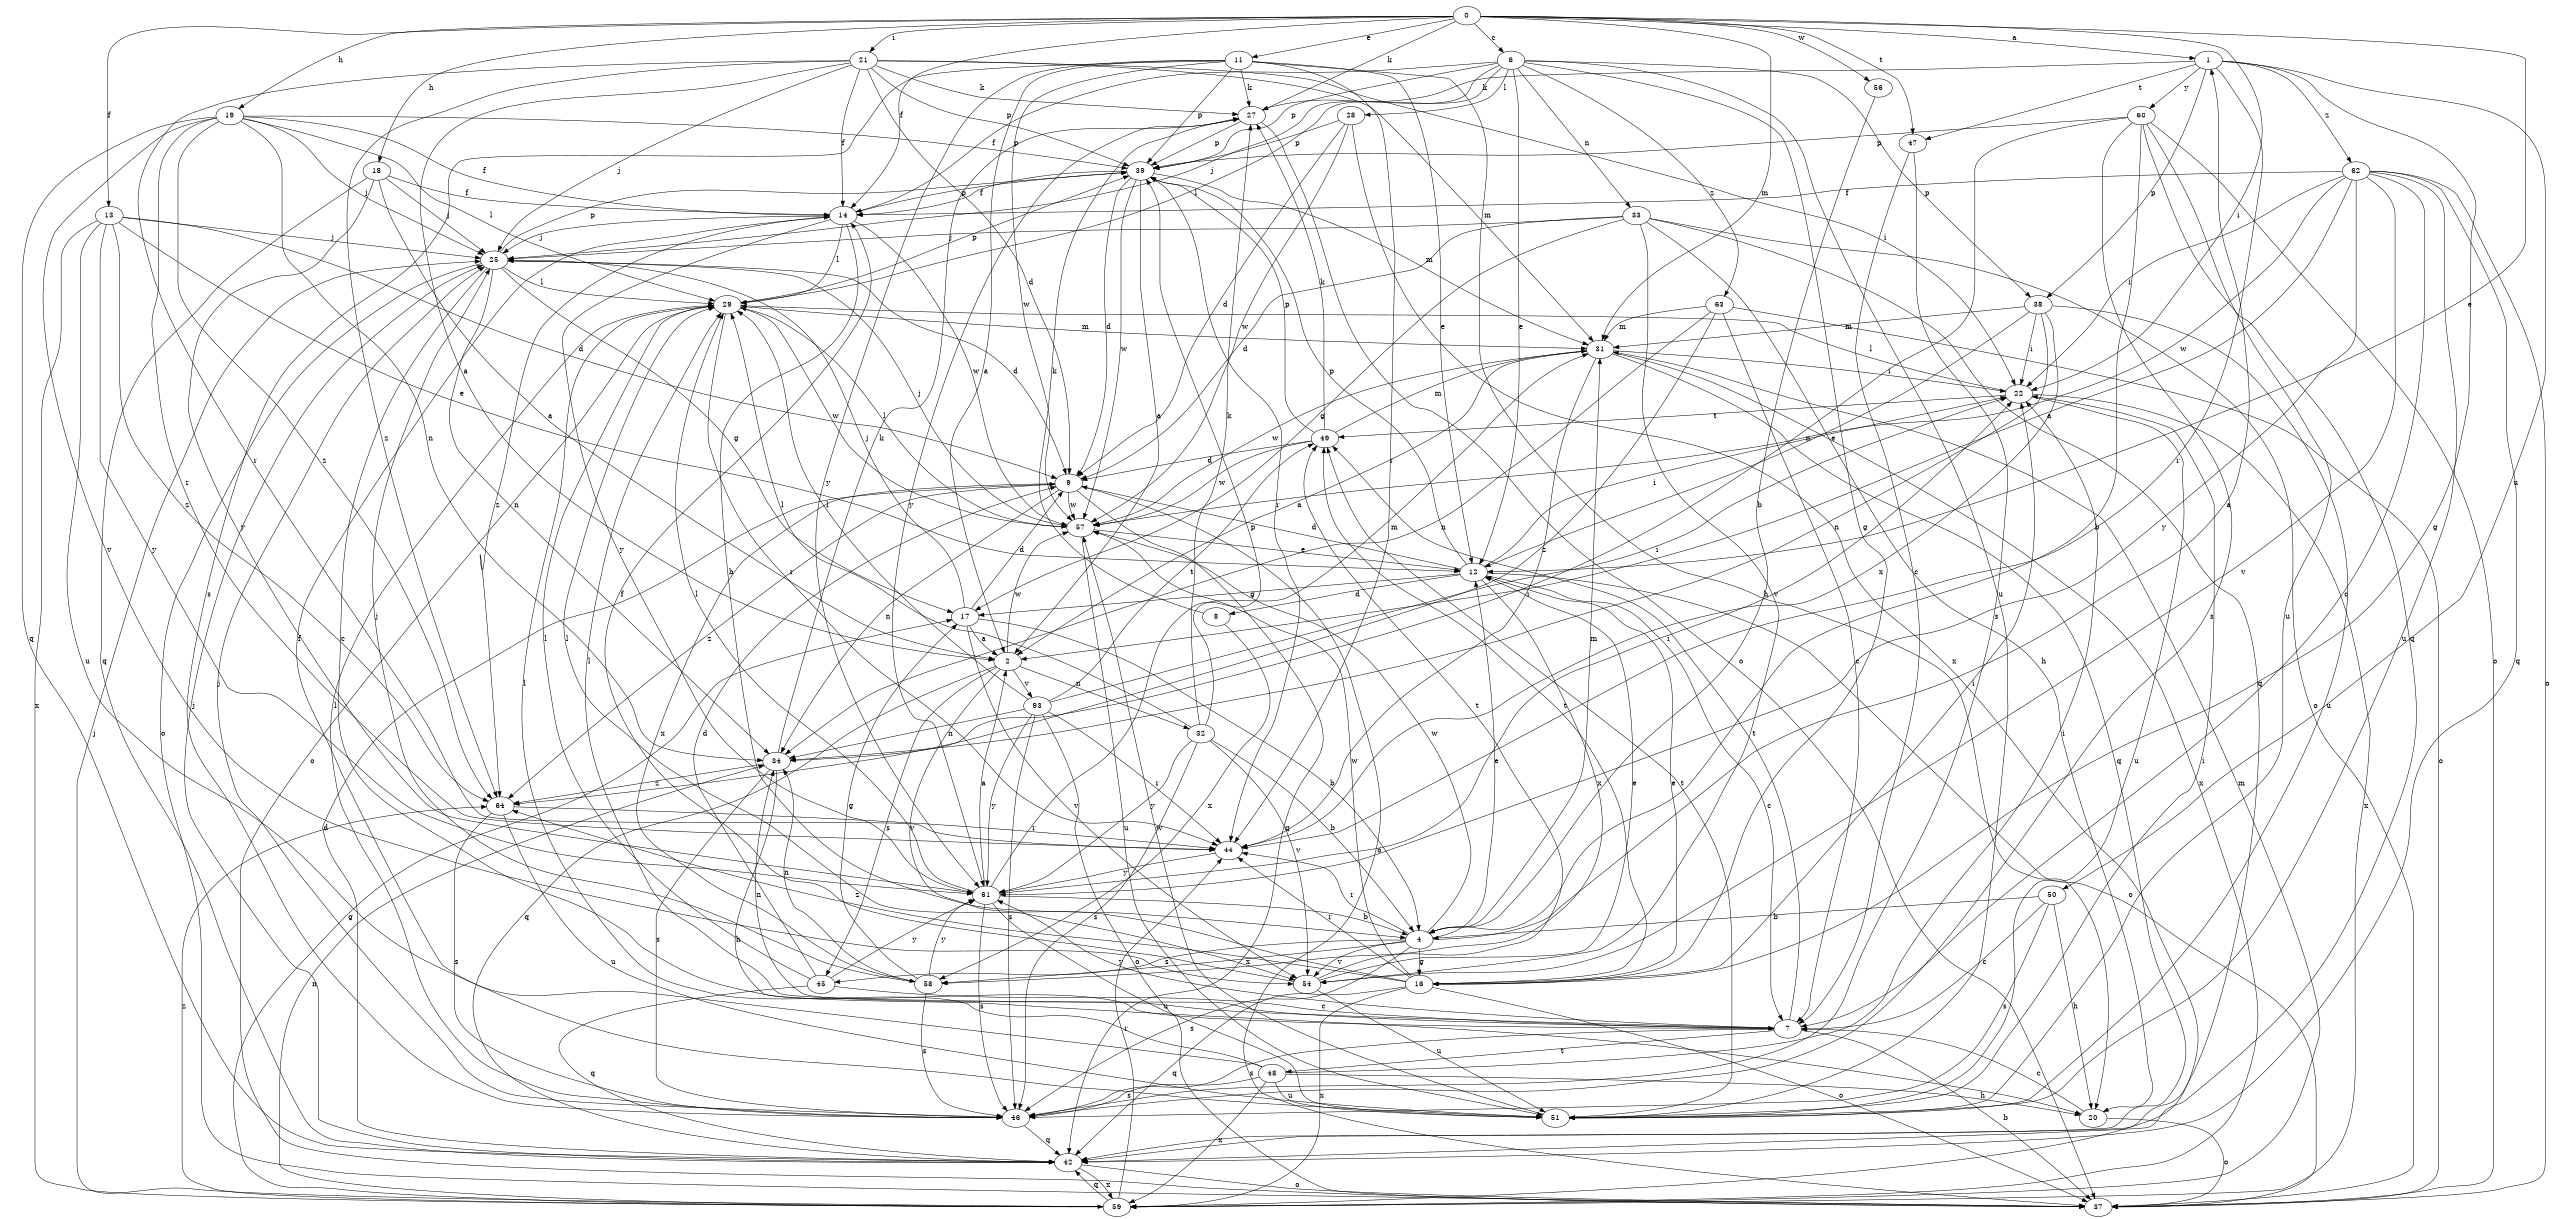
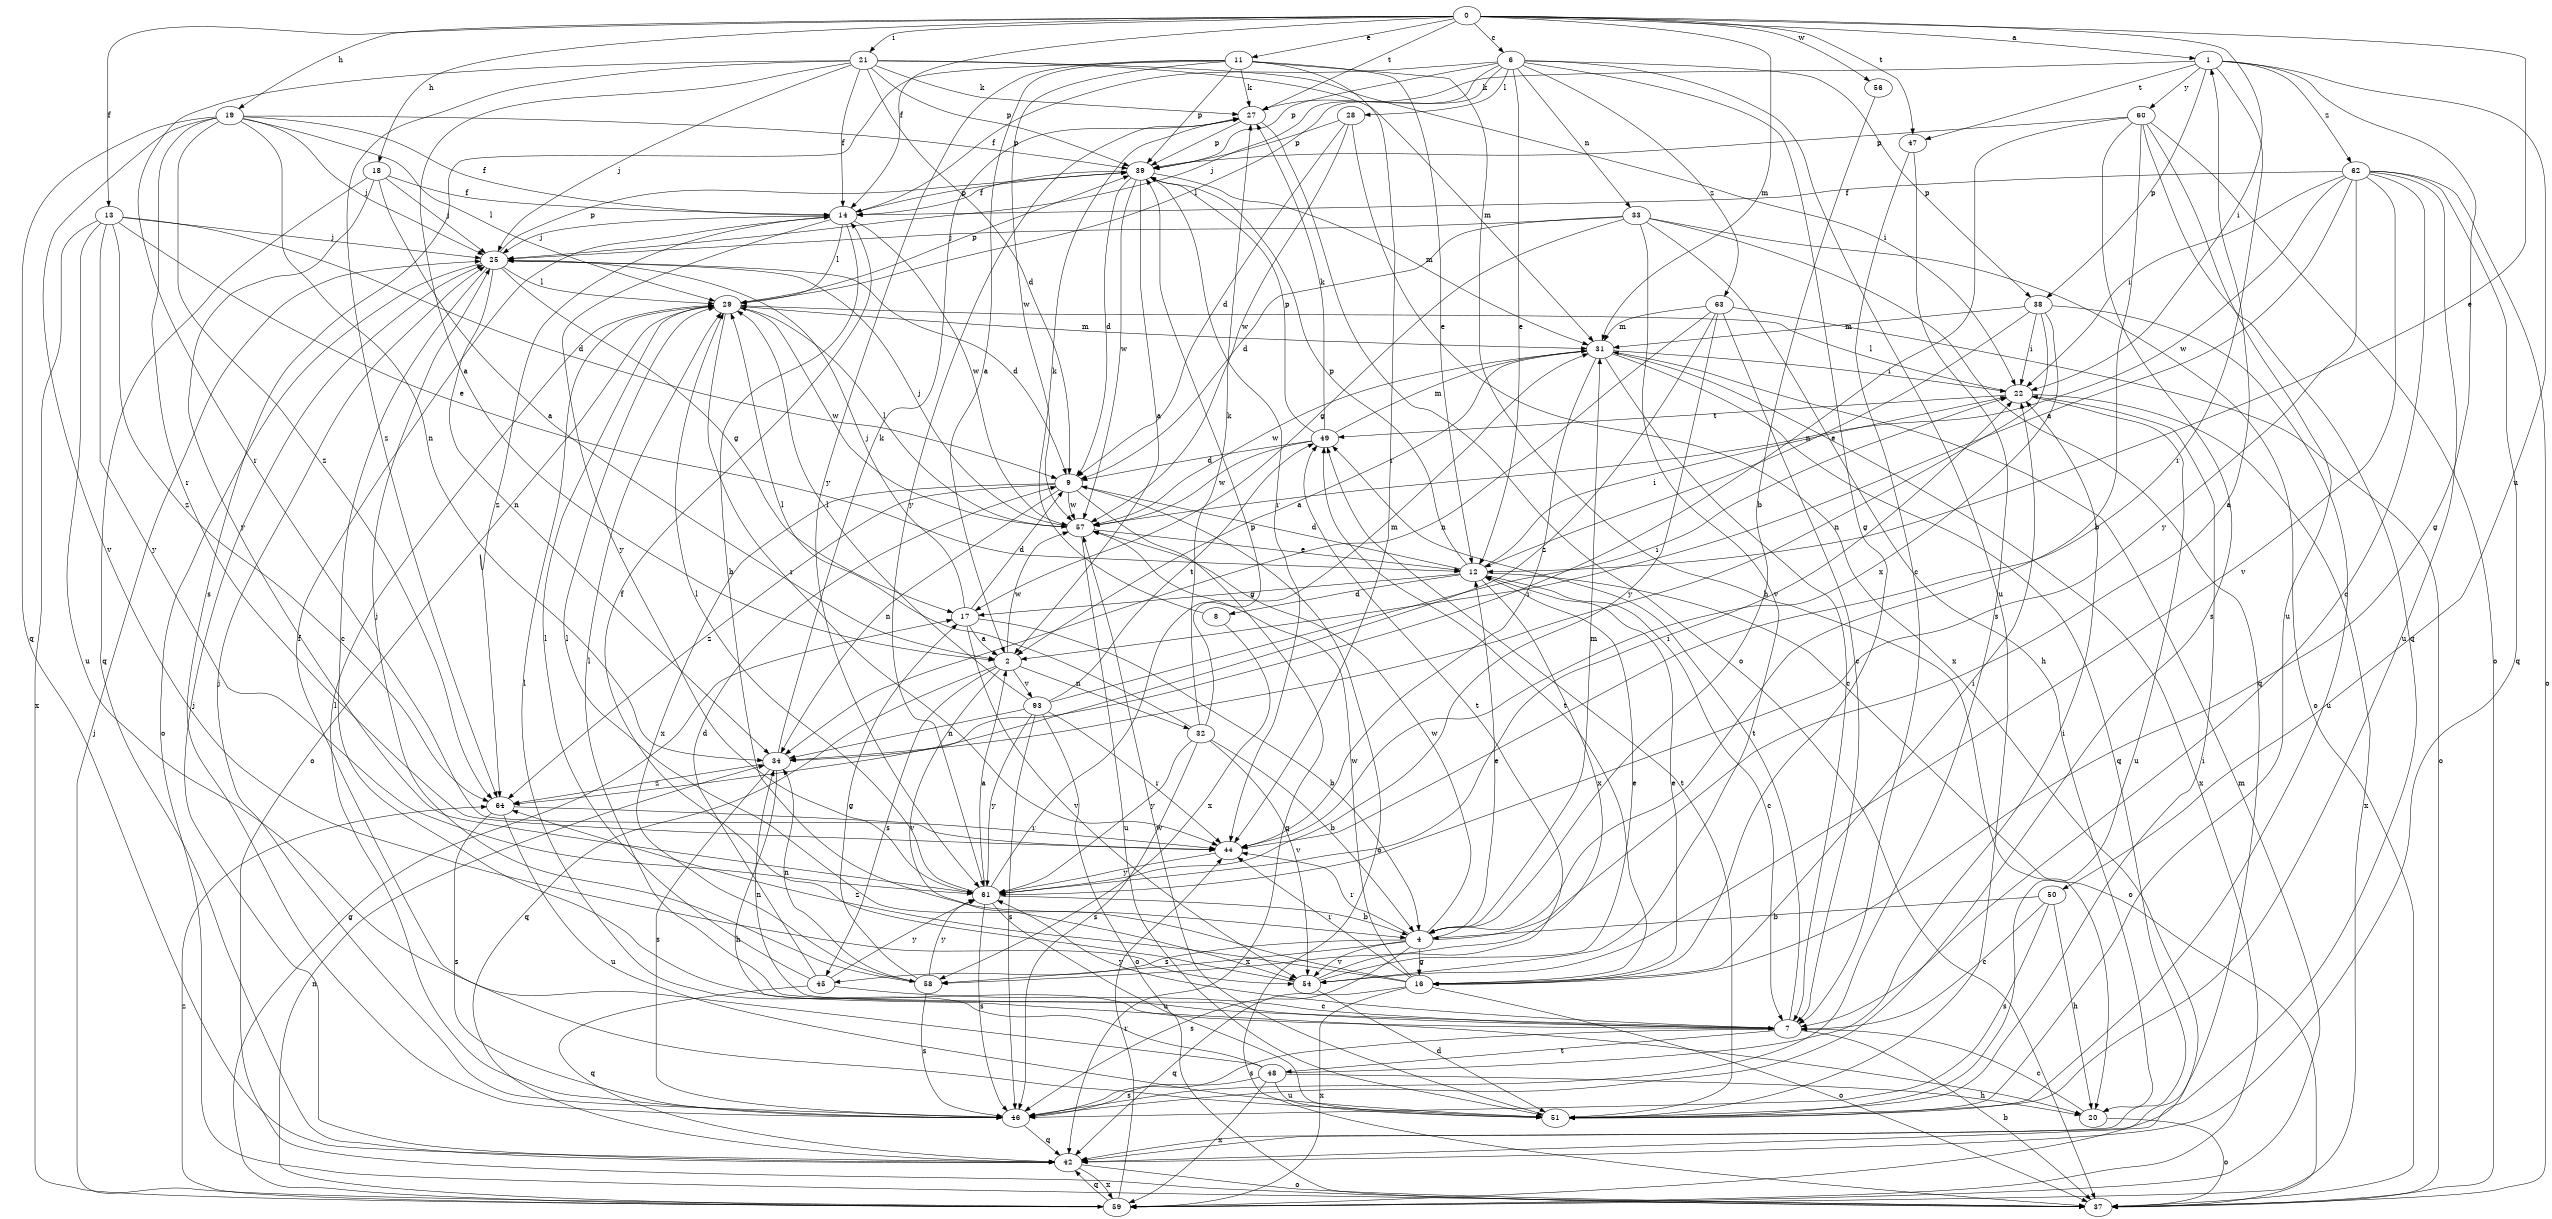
edge "0" -> "27": label "k" -> "t"
edge "31" -> "7": added, label "c"
edge "63" -> "61": added, label "y"
edge "42" -> "9": removed, label "d"
edge "54" -> "51": label "u" -> "d"
